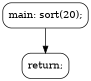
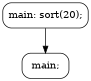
node "return;": label "return;" -> "main;"
